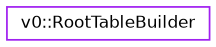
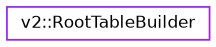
node "v0::RootTableBuilder": label "v0::RootTableBuilder" -> "v2::RootTableBuilder"
